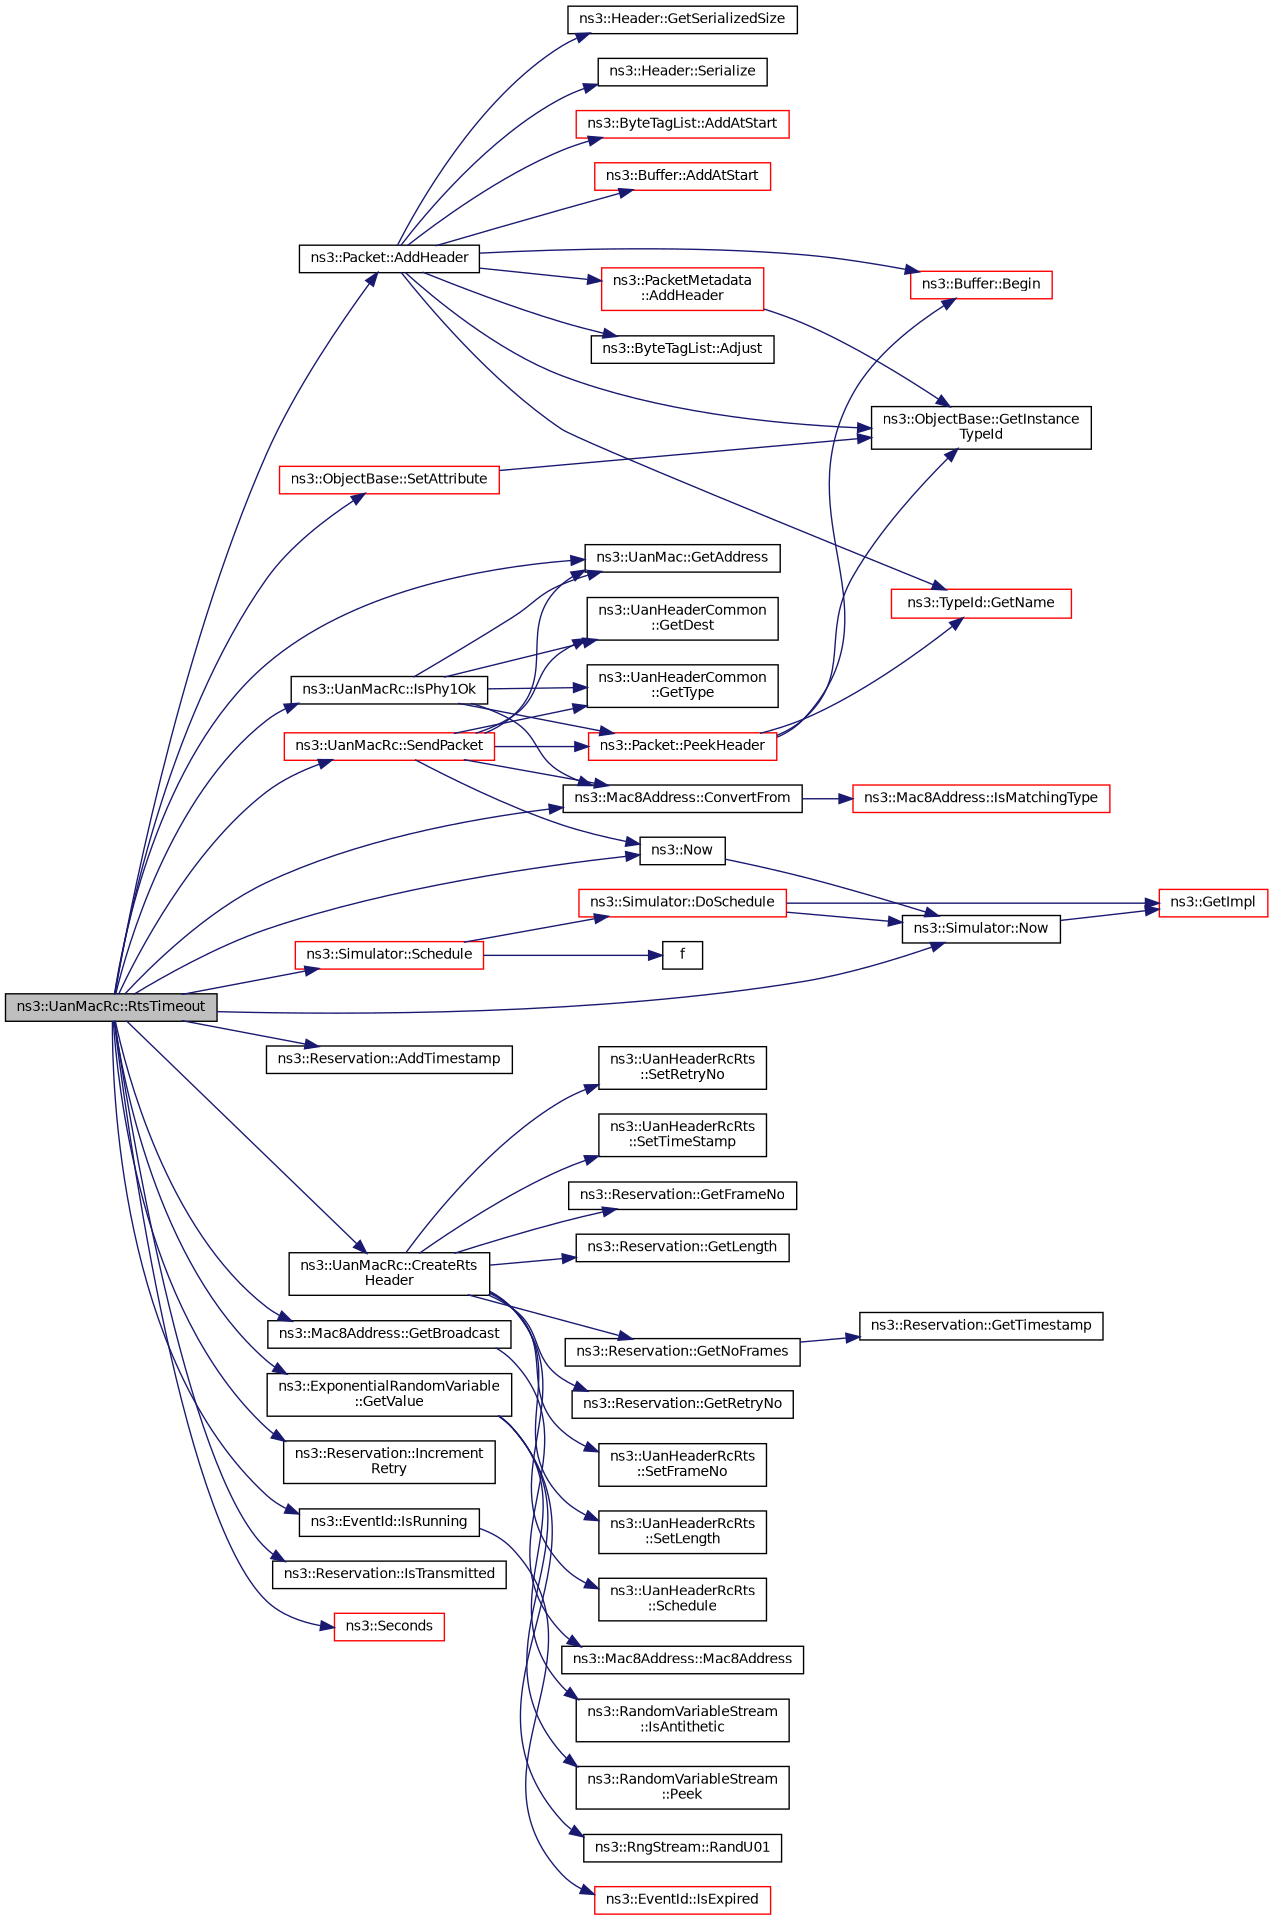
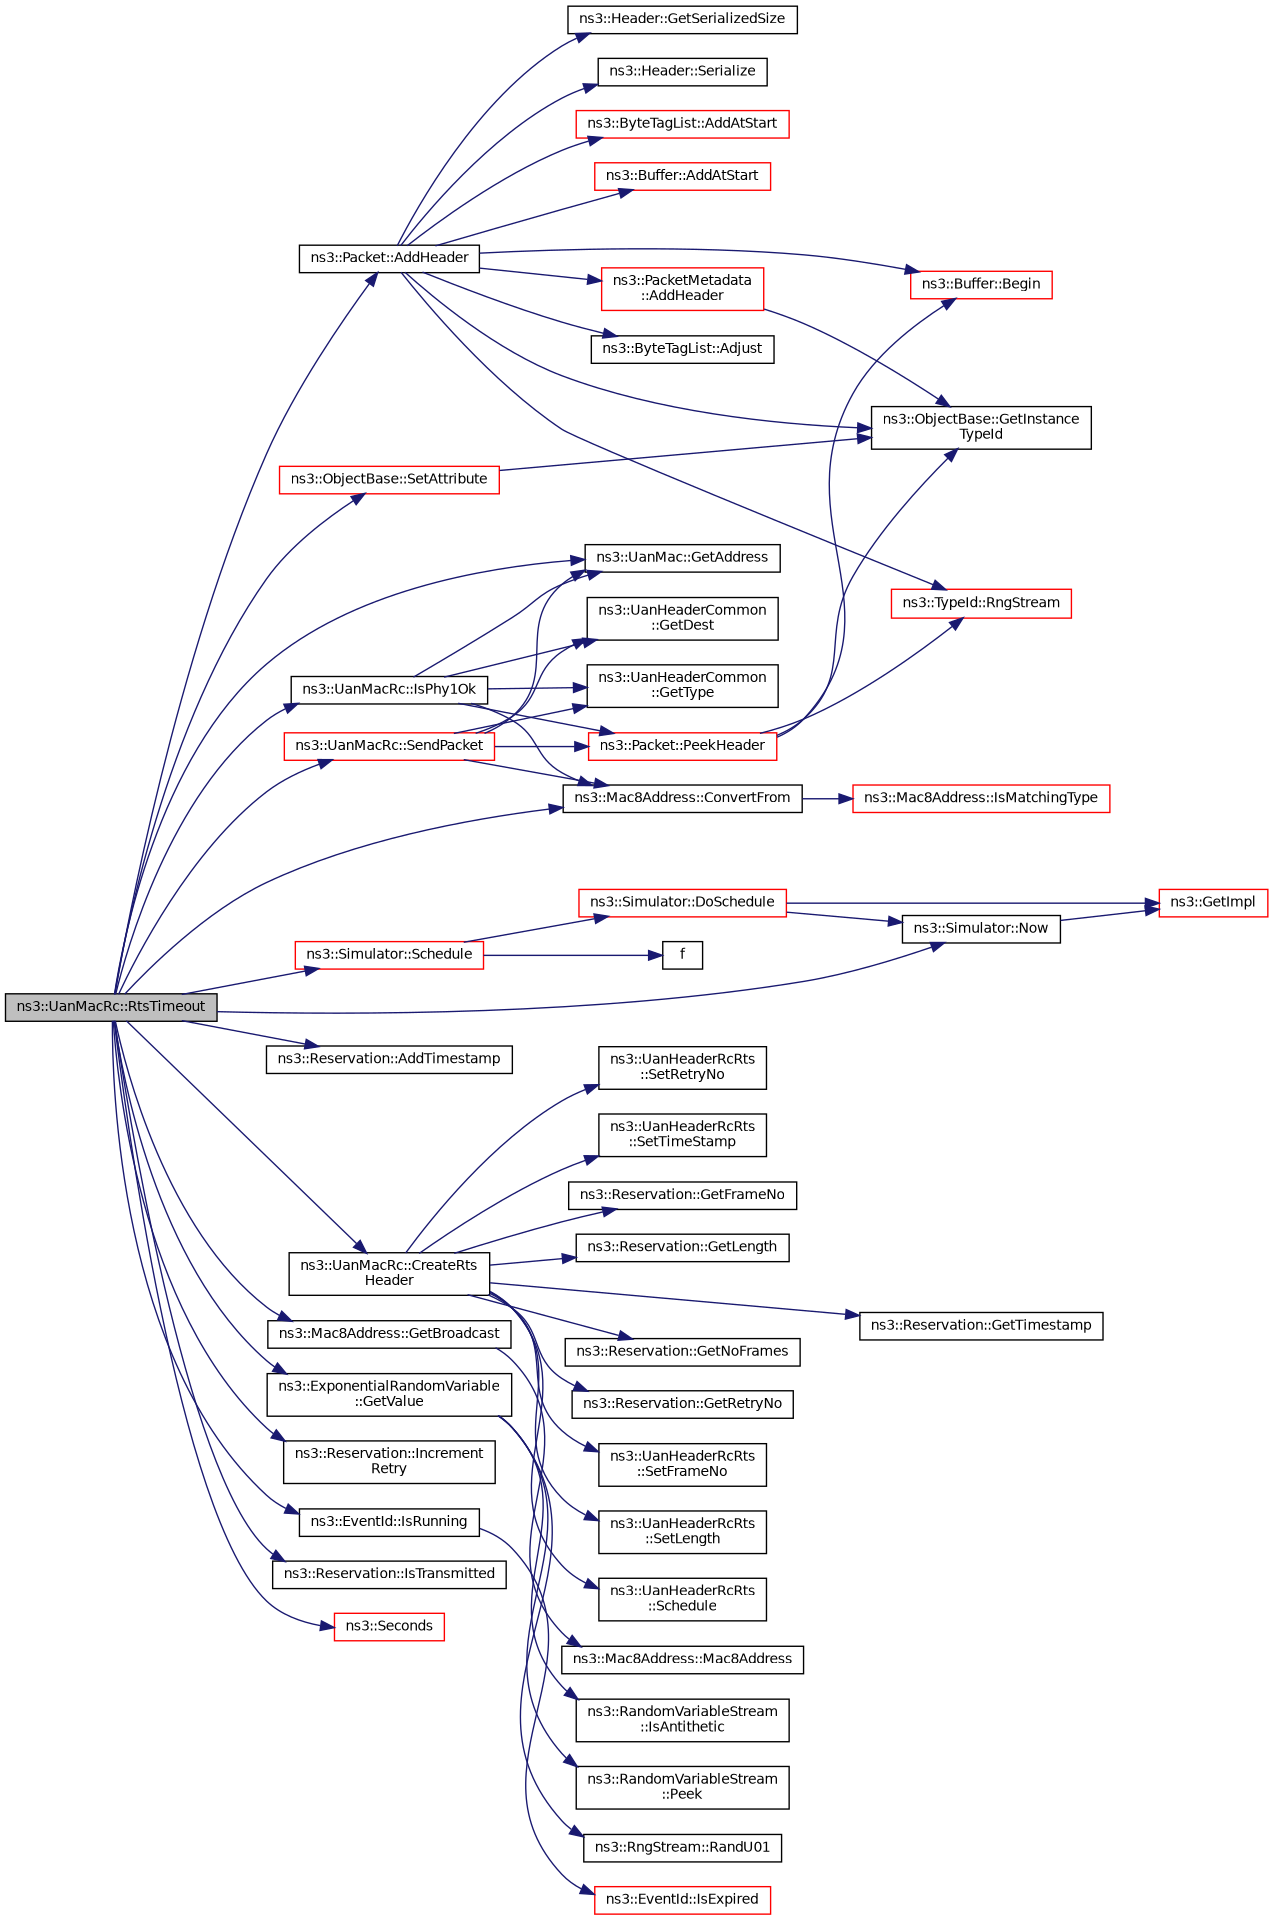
node "ns3::TypeId::GetName": label "ns3::TypeId::GetName" -> "ns3::TypeId::RngStream"
node "ns3::Now": removed
edge "ns3::Reservation::GetNoFrames" -> "ns3::Reservation::GetTimestamp": now "ns3::UanMacRc::CreateRts Header" -> "ns3::Reservation::GetTimestamp"
